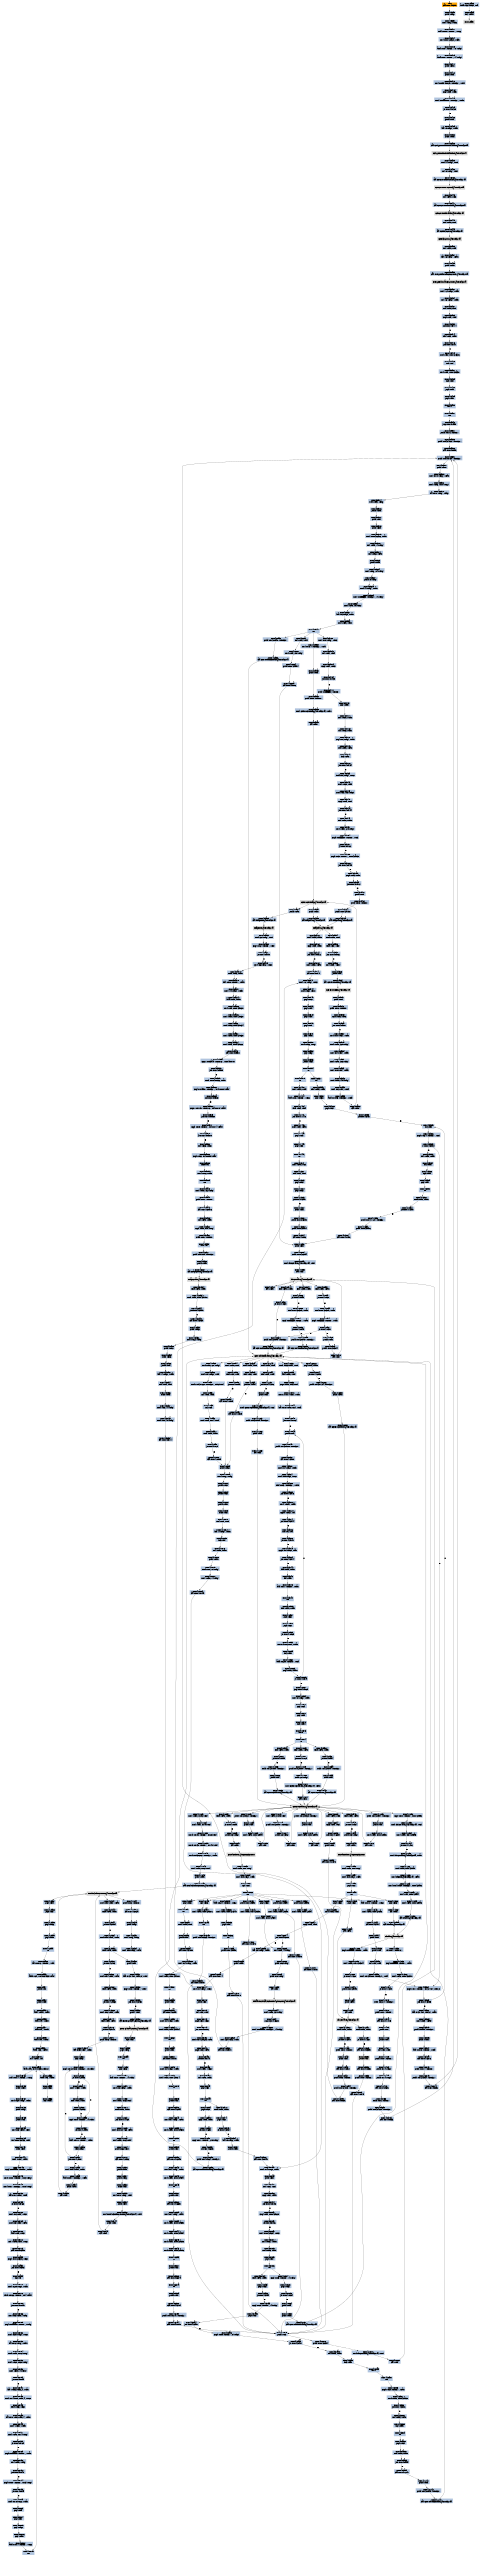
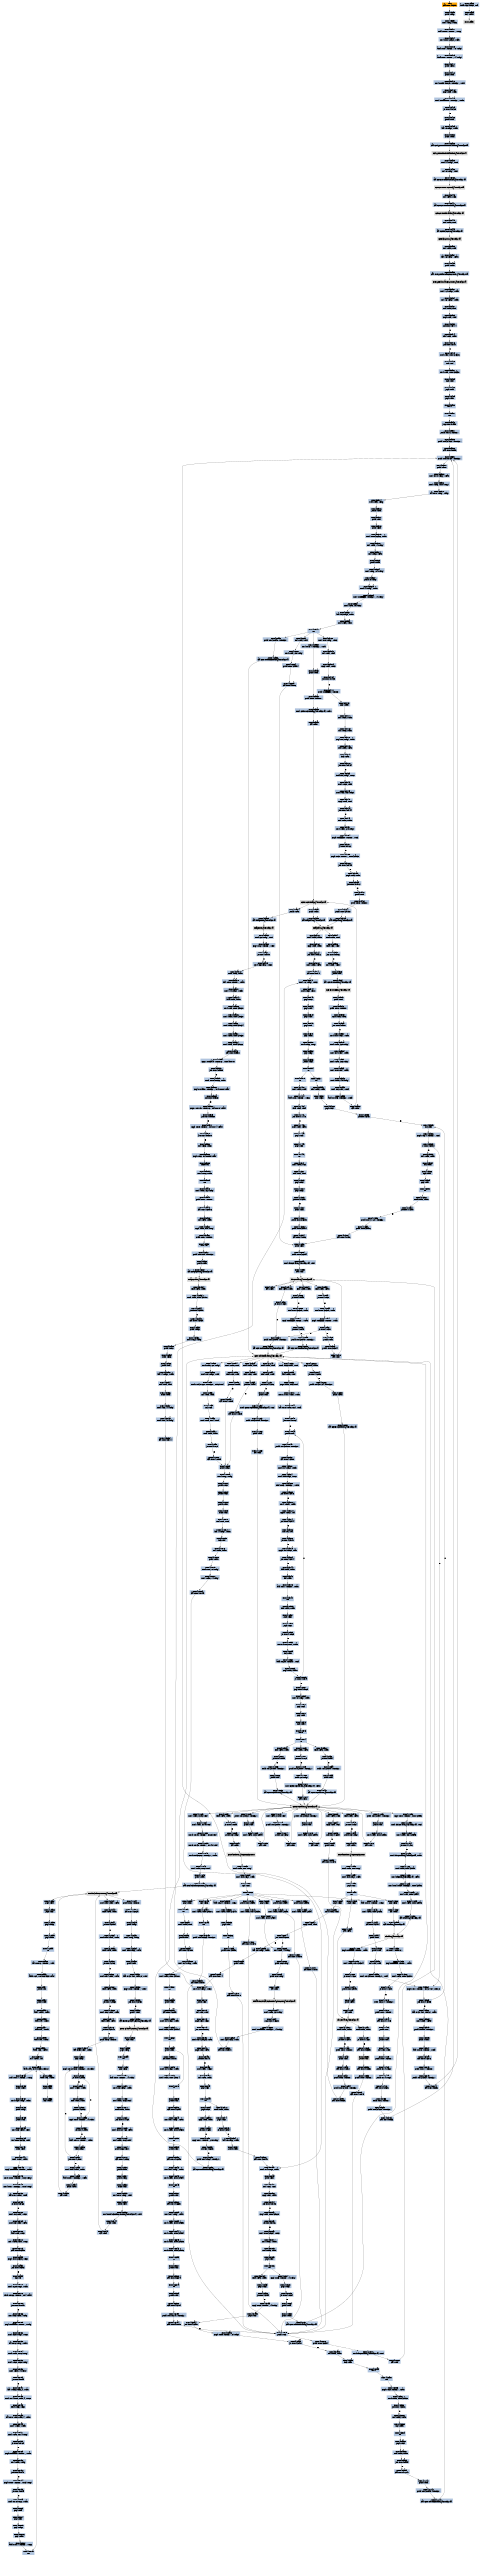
edge "0x0041295a testl %eax, %eax" -> "0x00413d30 pushl %esi": now "0x00413d2d movl 0x8(%ebp), %eax" -> "0x00413d30 pushl %esi"
edge "0x00410879 movl %eax, 0x00429c74" -> "0x0041087e ret": now "0x0040e3af pushl %esi" -> "0x0041087e ret"
